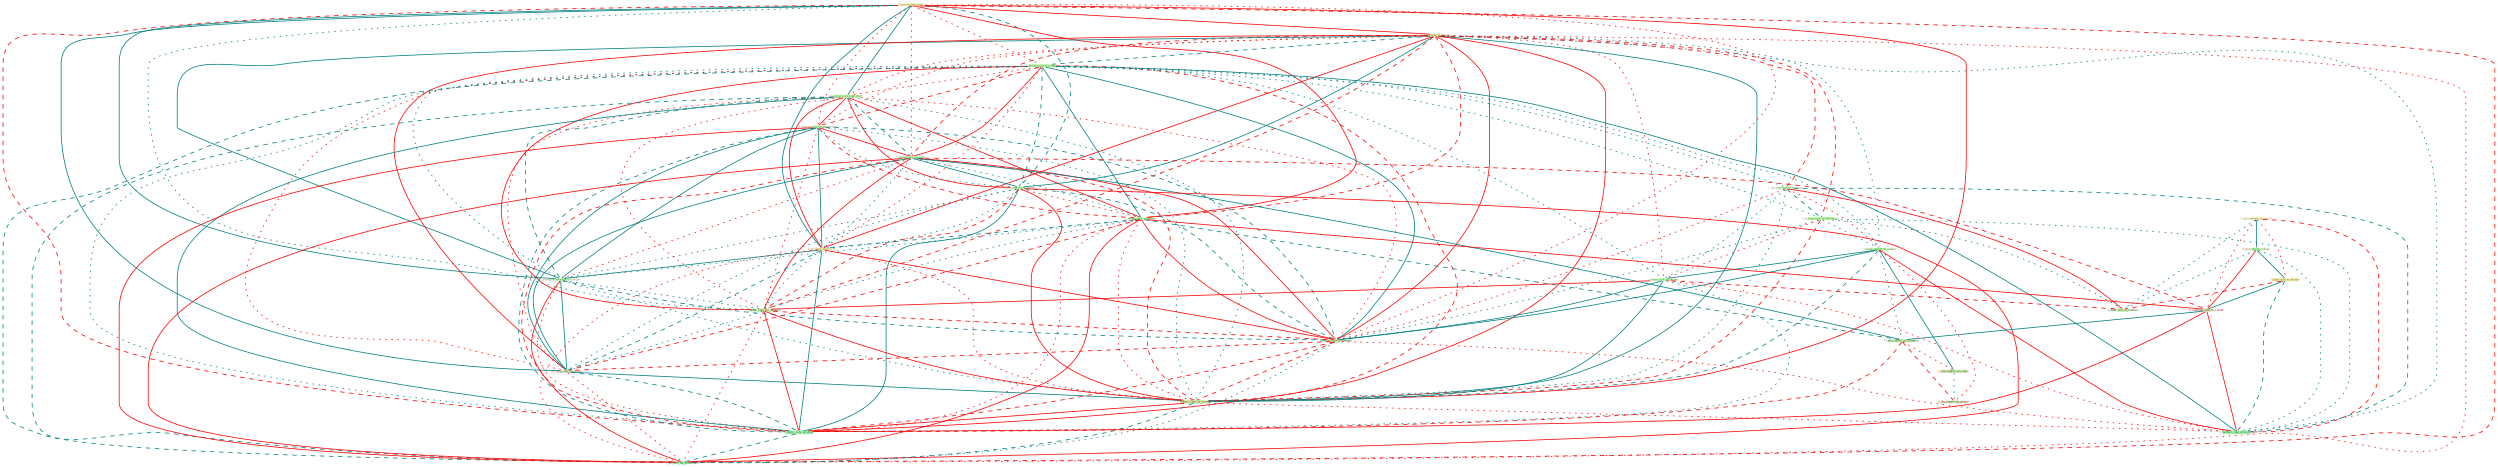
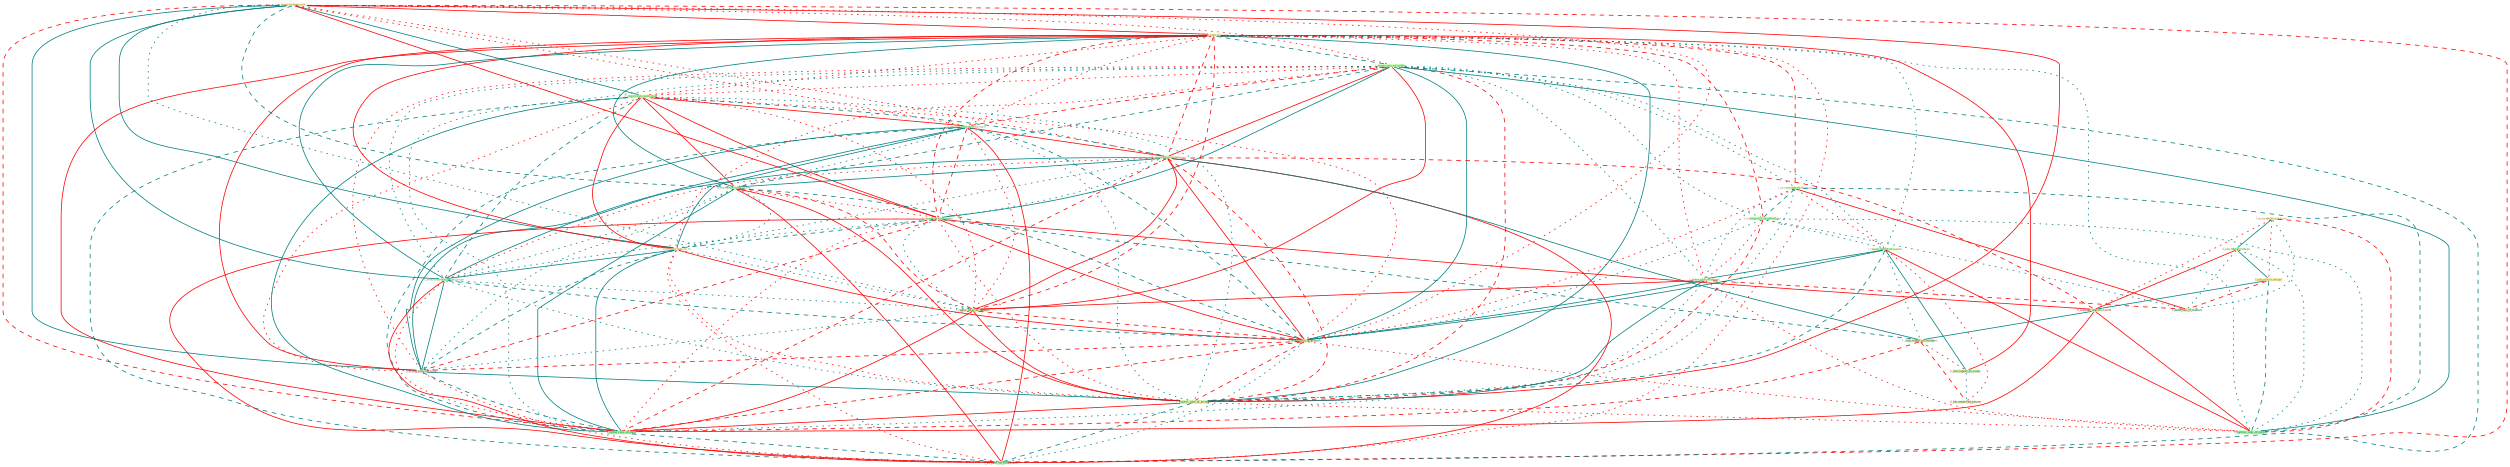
edge "1_slash_rate_of_taxat" -- "1_reduc_rate_of_growth": now "1_slash_rate_of_taxat" -- "0_cite_report_as_sourc"
edge "1_reduc_rate_for_deposit" -- "1_lift_rate_for_entitynam": removed
